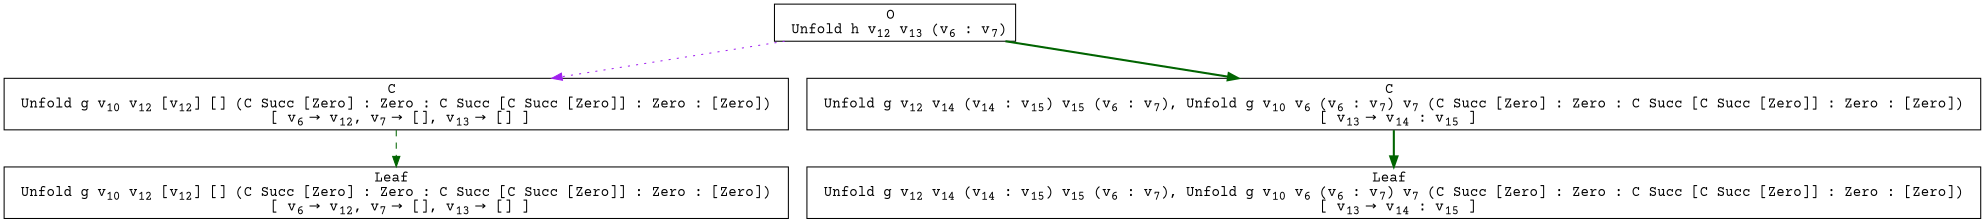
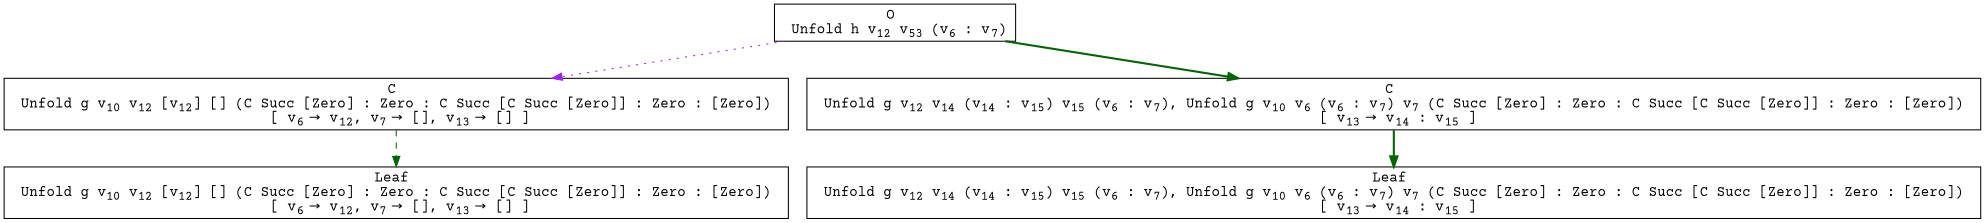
node "O": text "13" -> "53"
